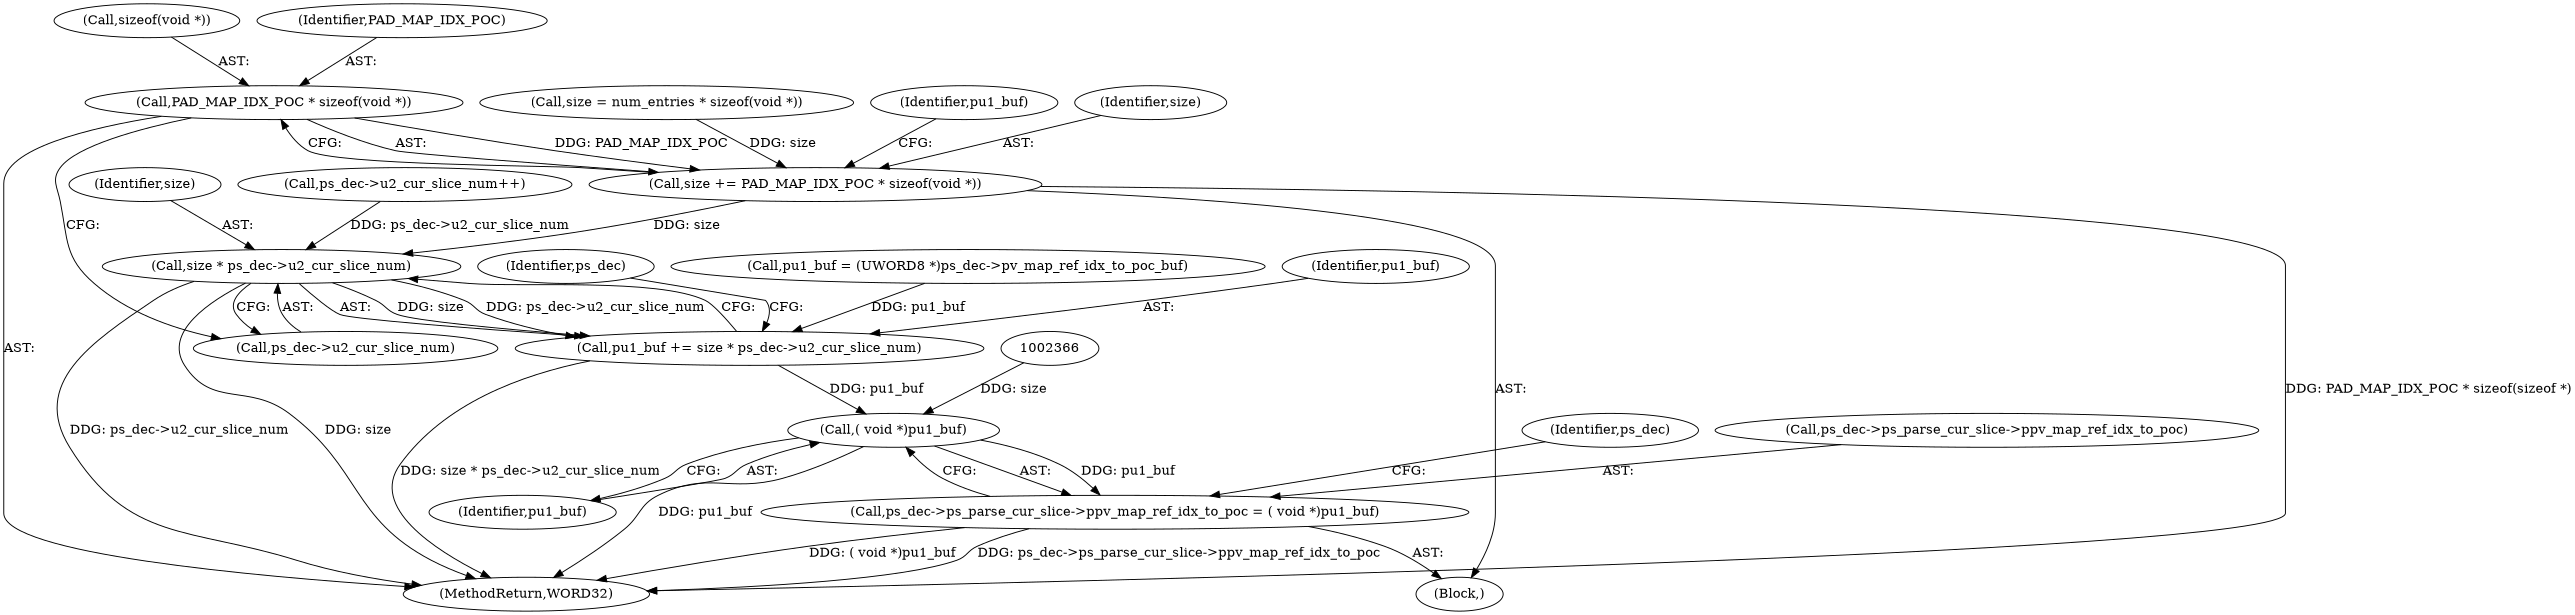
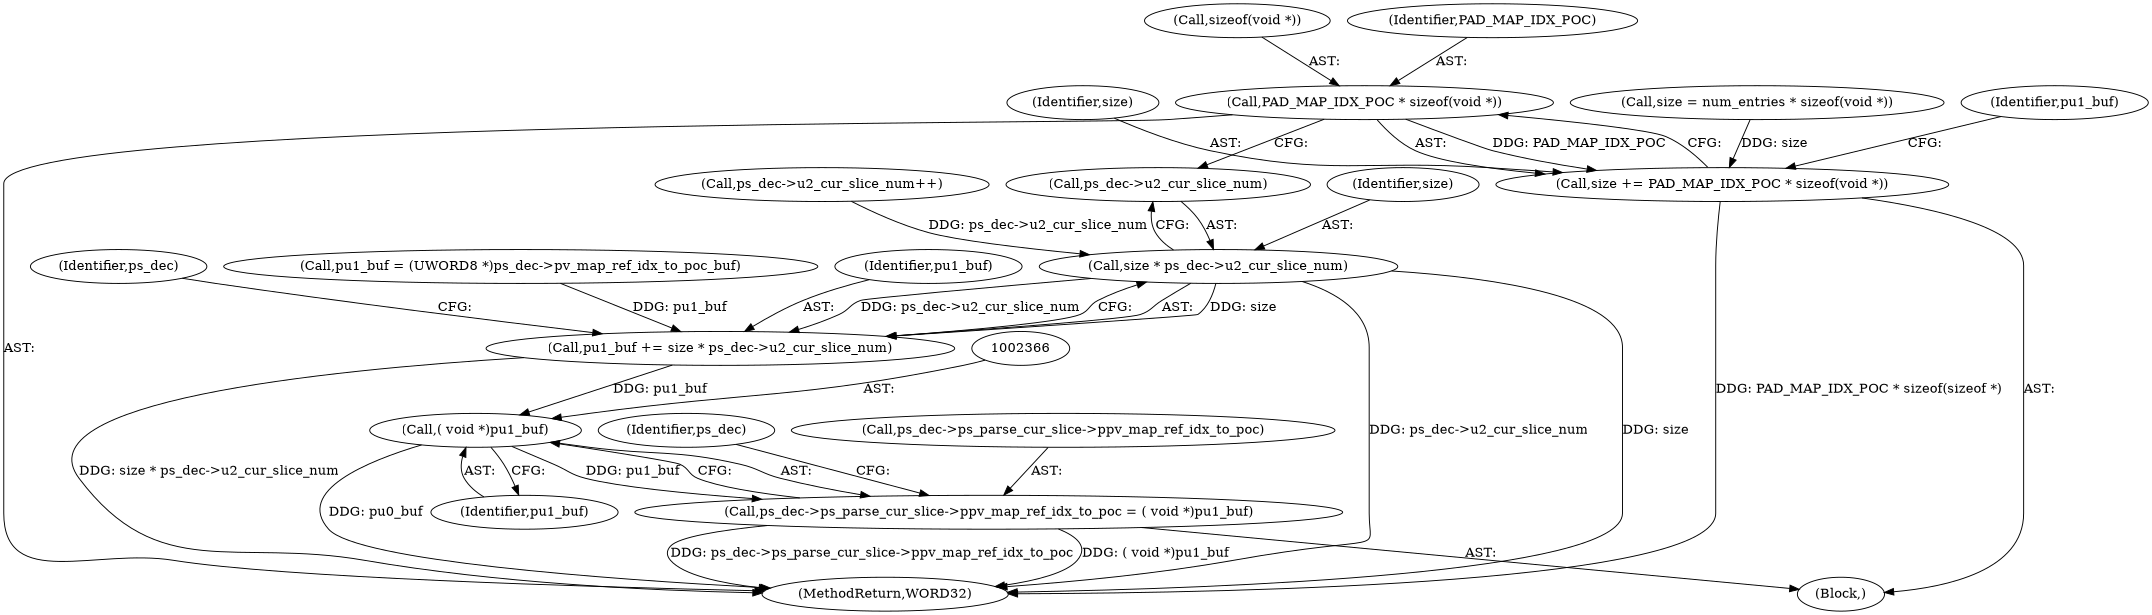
edge "(Call,size += PAD_MAP_IDX_POC * sizeof(void *))" -> "(Call,size * ps_dec->u2_cur_slice_num)": removed, label "DDG: size"
edge "1002366" -> "(Call,( void *)pu1_buf)": label "DDG: size" -> "AST: "
edge "(Call,( void *)pu1_buf)" -> "(MethodReturn,WORD32)": label "DDG: pu1_buf" -> "DDG: pu0_buf"
